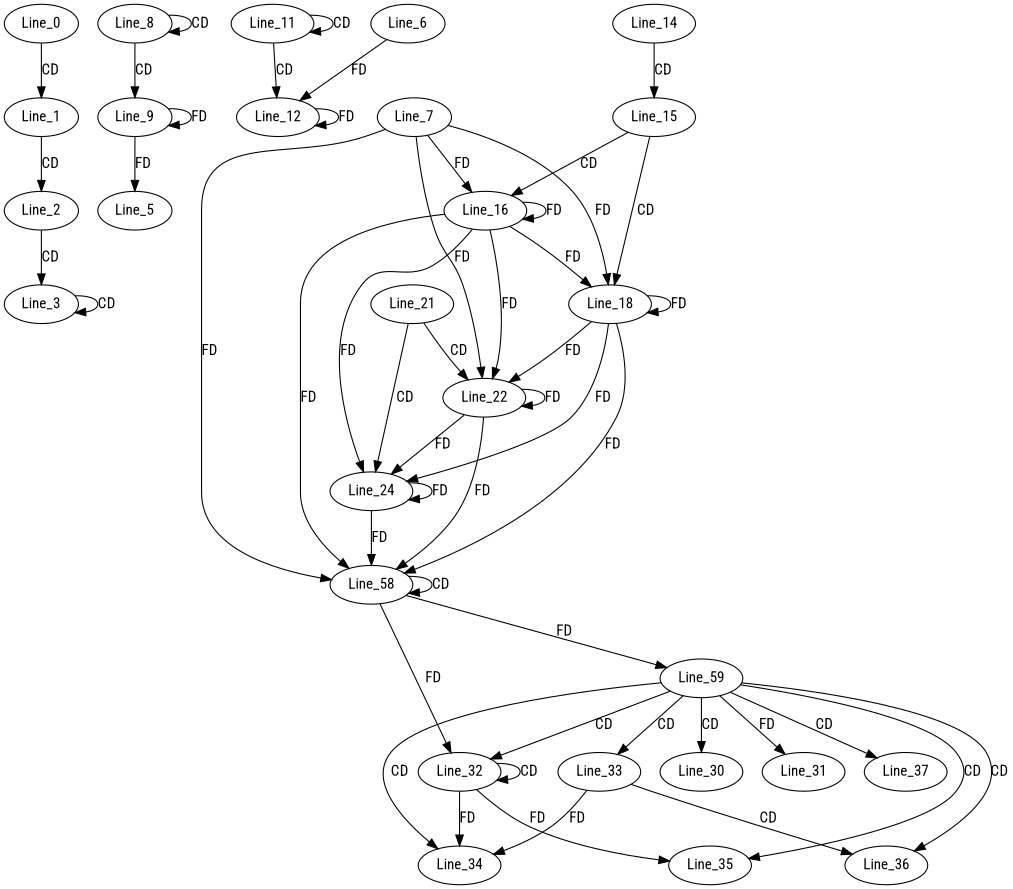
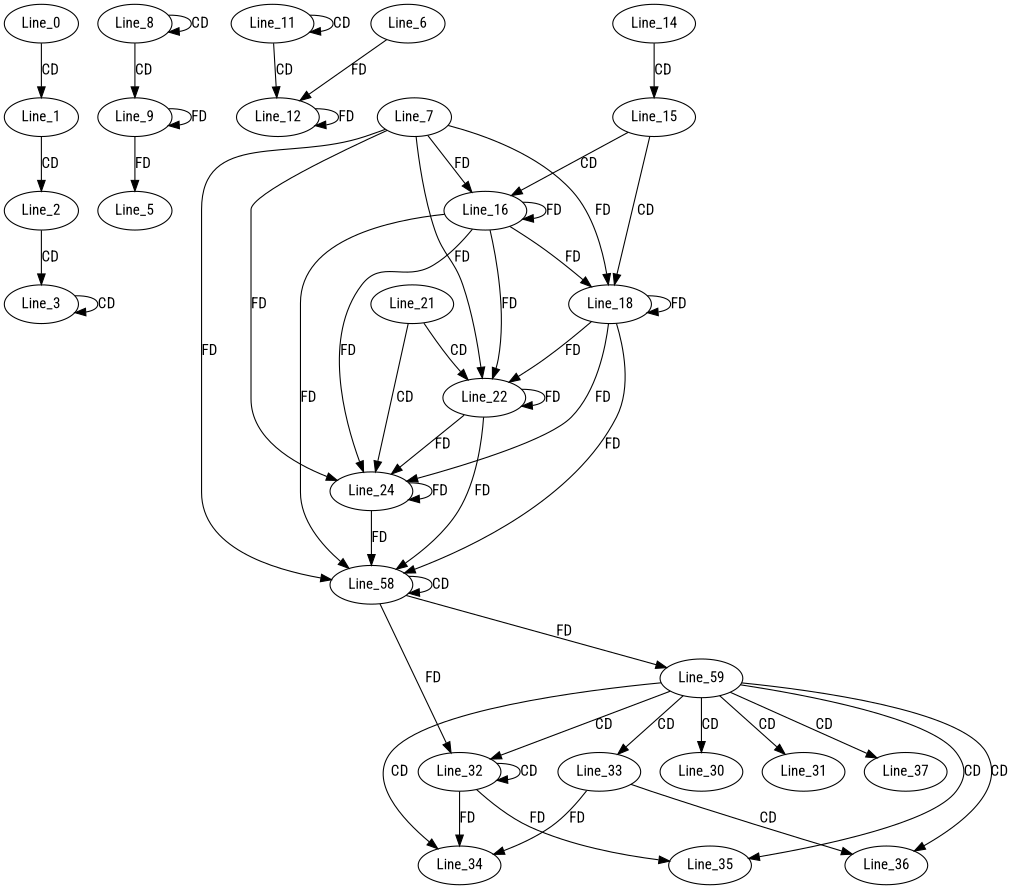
edge "Line_7" -> "Line_24": added, label "FD"
edge "Line_59" -> "Line_31": label "FD" -> "CD"
